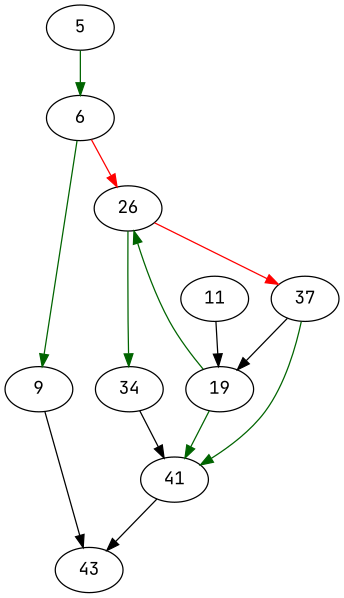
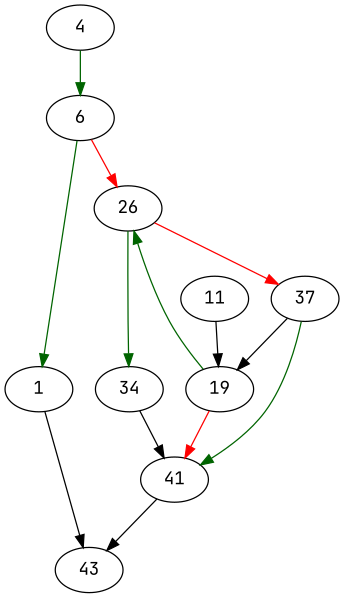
node "5": label "5" -> "4"
node "9": label "9" -> "1"
edge "19" -> "41": color darkgreen -> red
